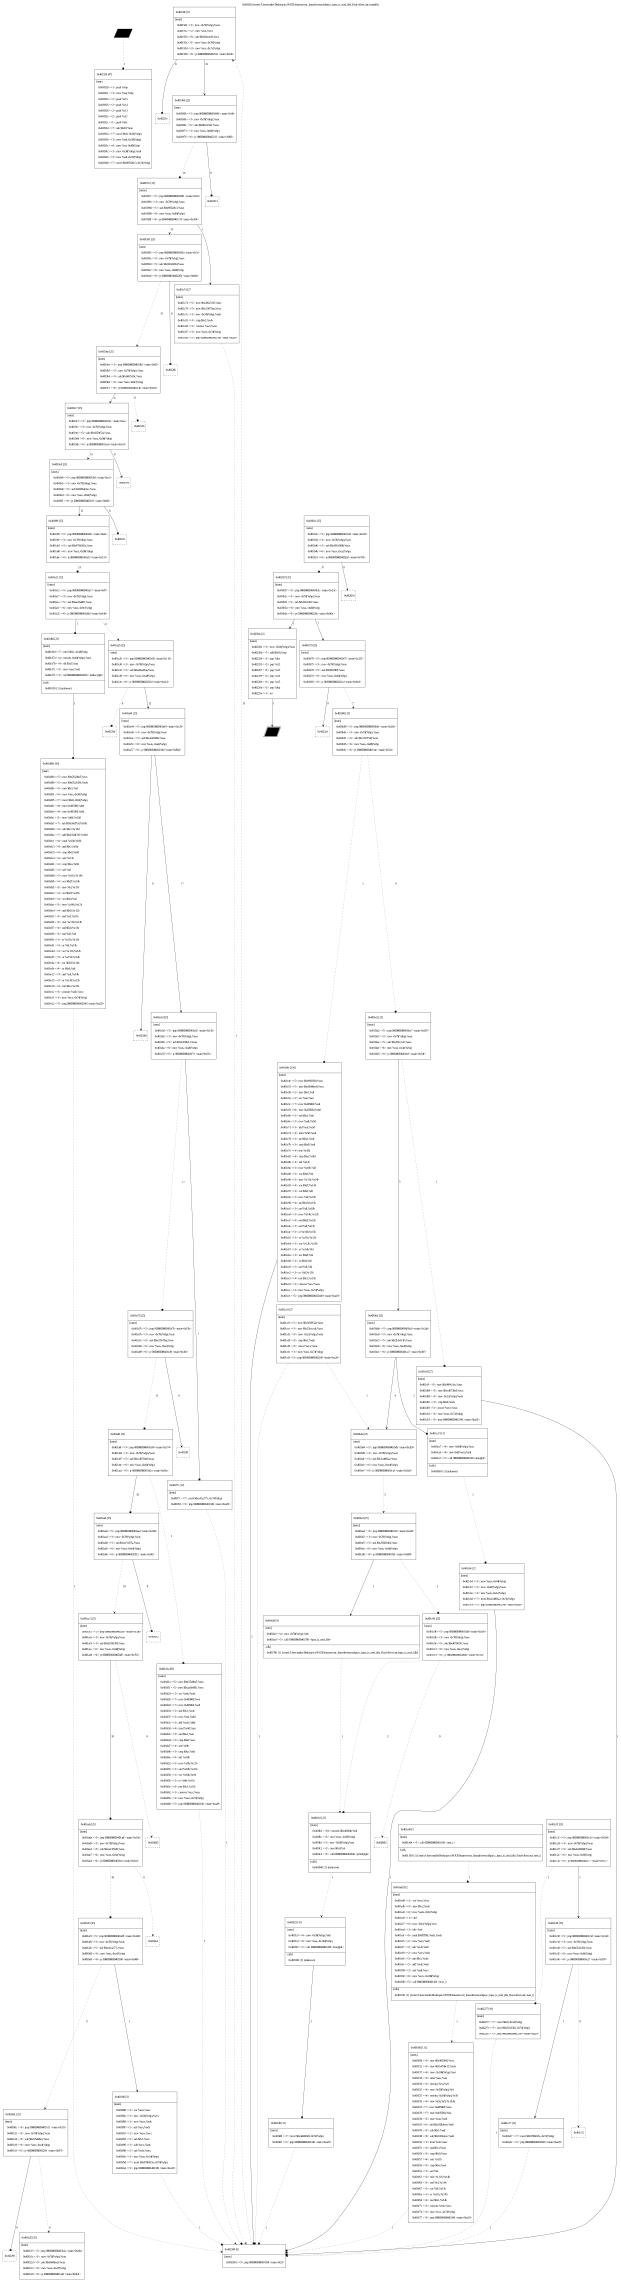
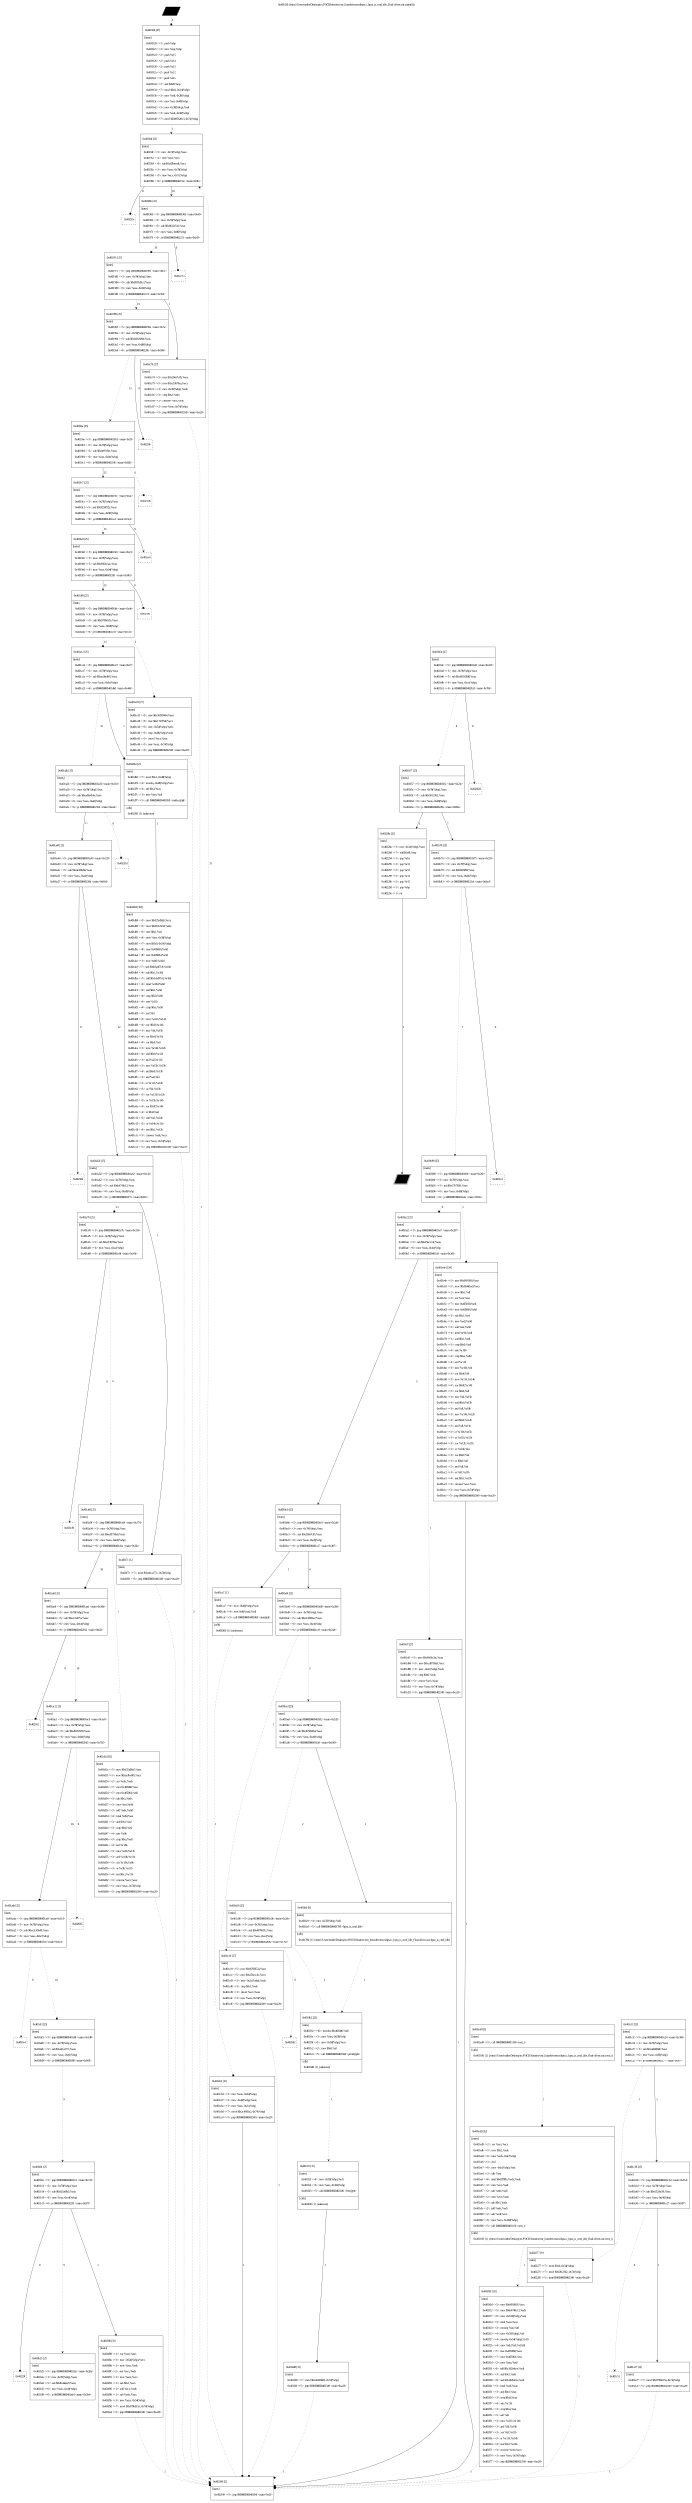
edge "0x401920 [47]" -> "0x40194f [23]": added, label "1"
node "0x401e33 [27]": added
edge "0x401cc9 [27]" -> "0x401bd4 [25]": reversed
edge "0x401af3 [25]" -> "0x401f88 [33]": now "0x401b0c [25]" -> "0x401f88 [33]"
